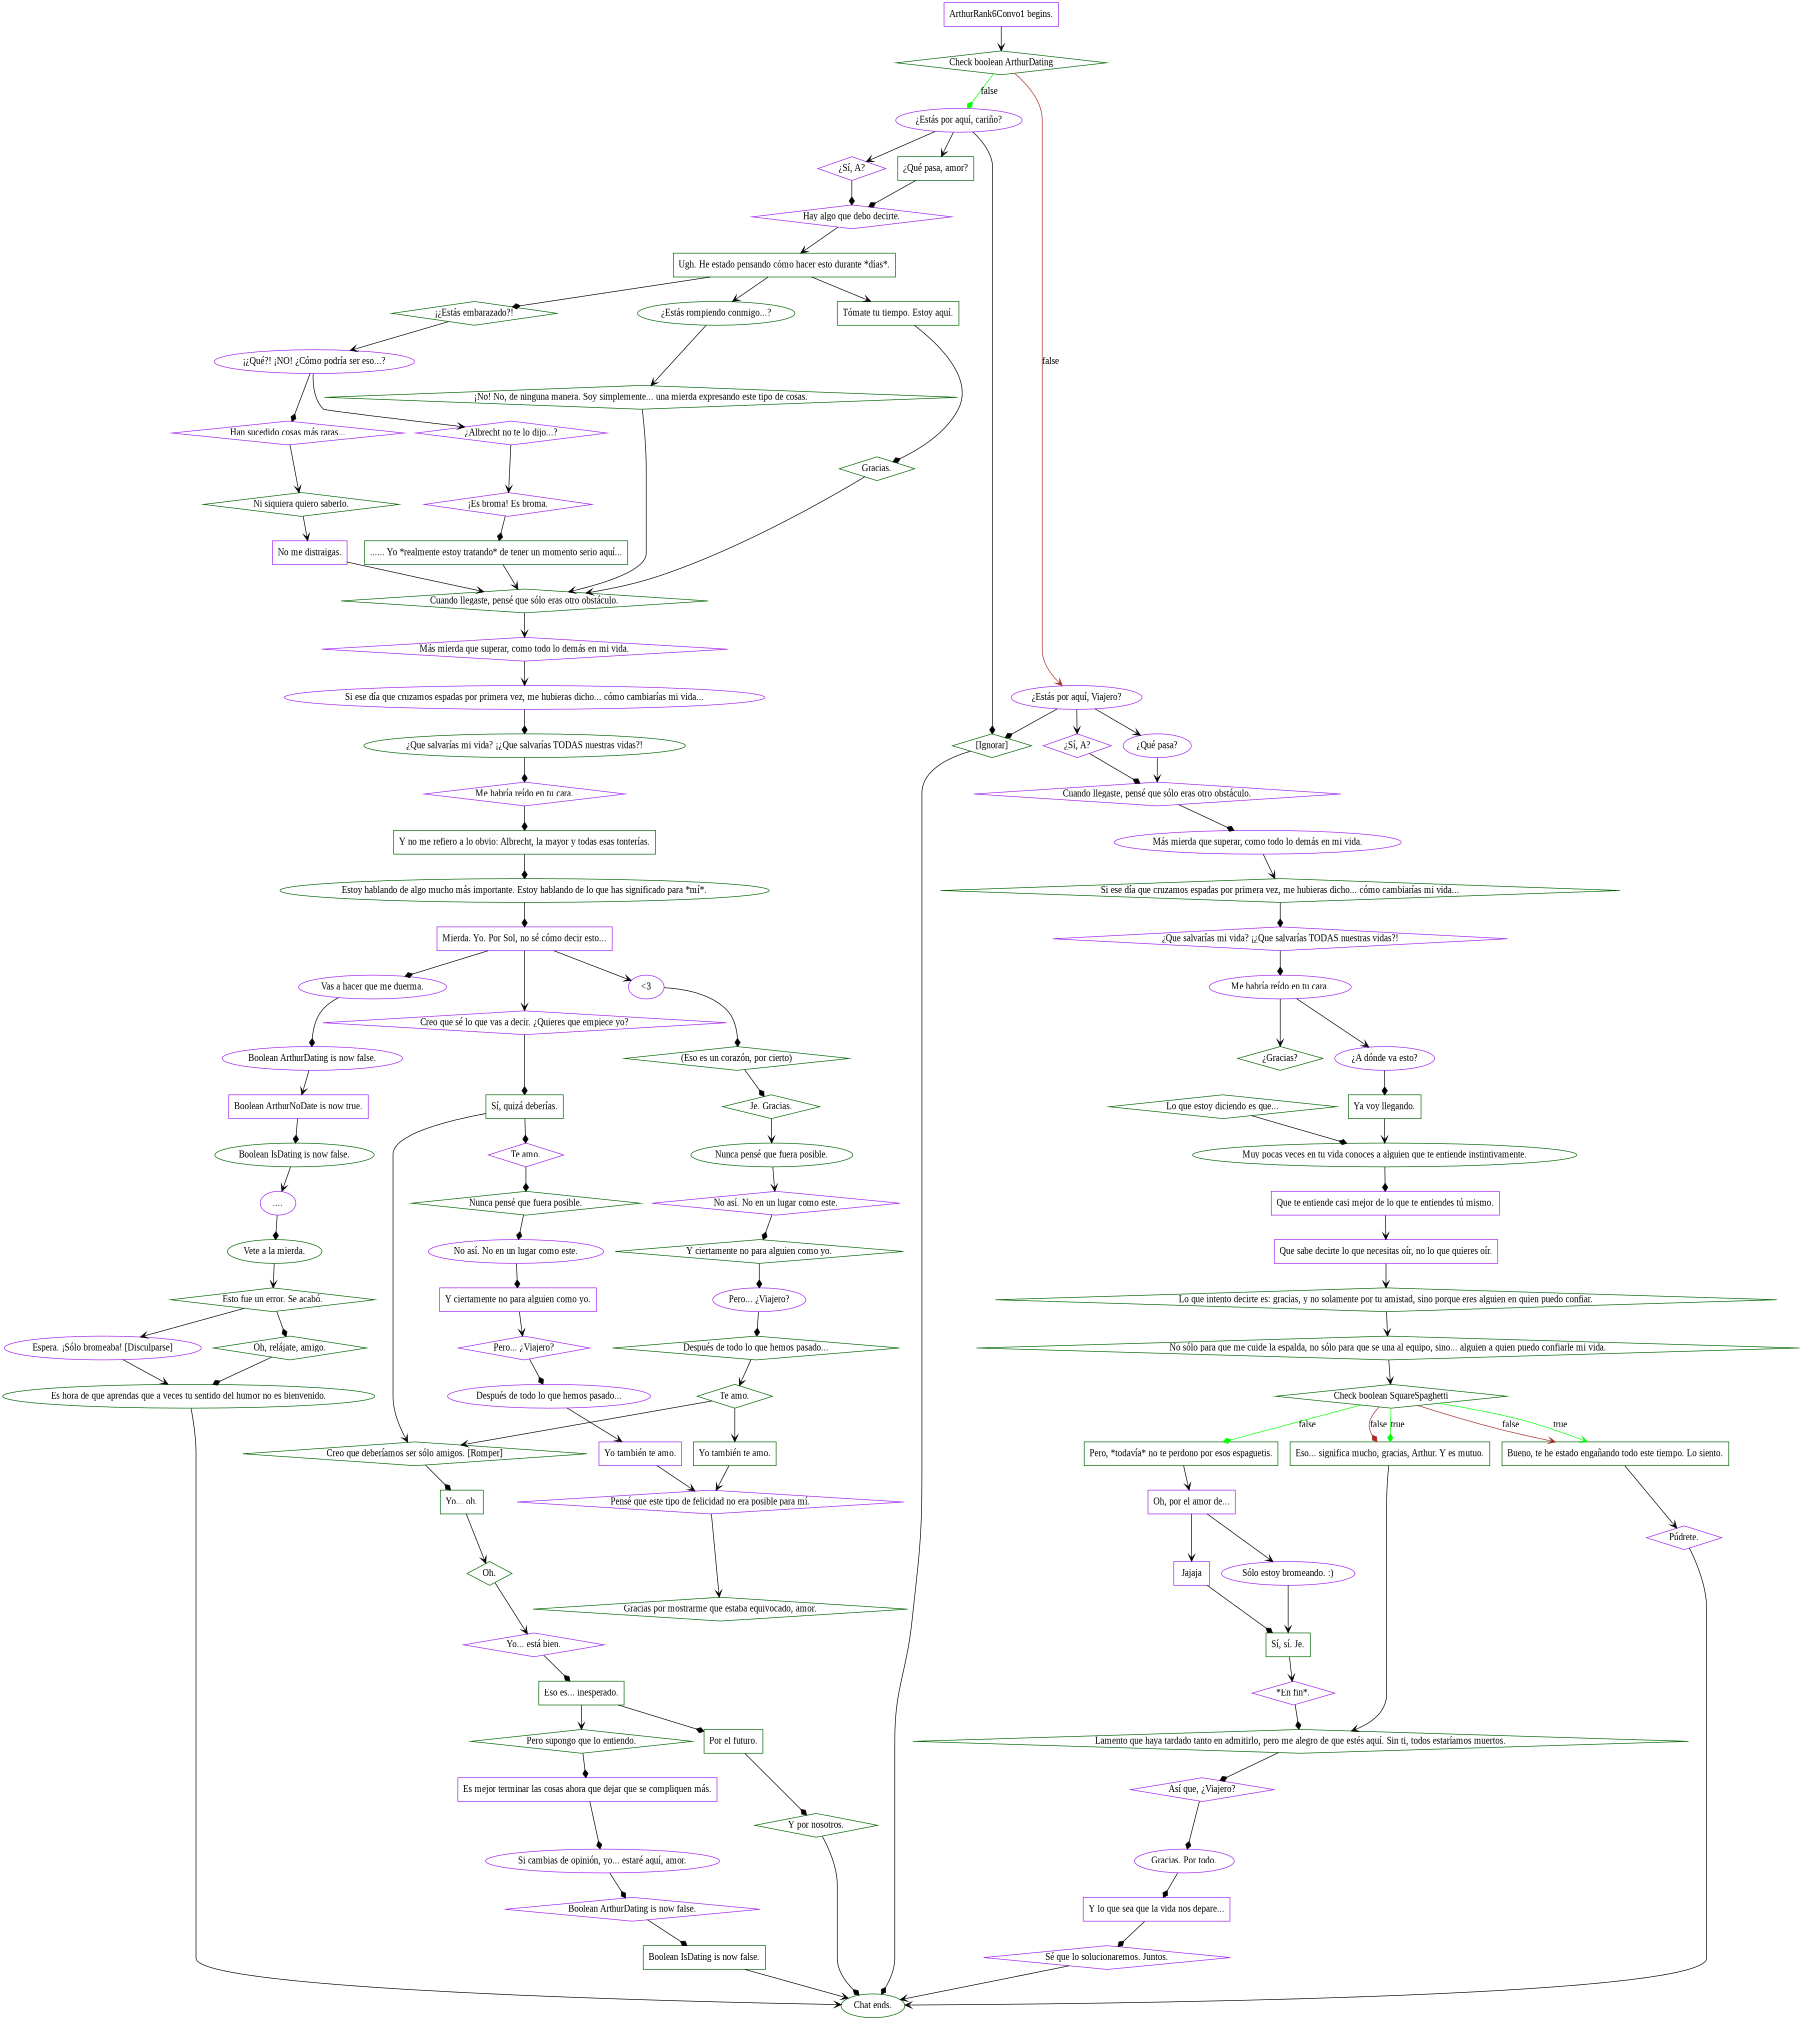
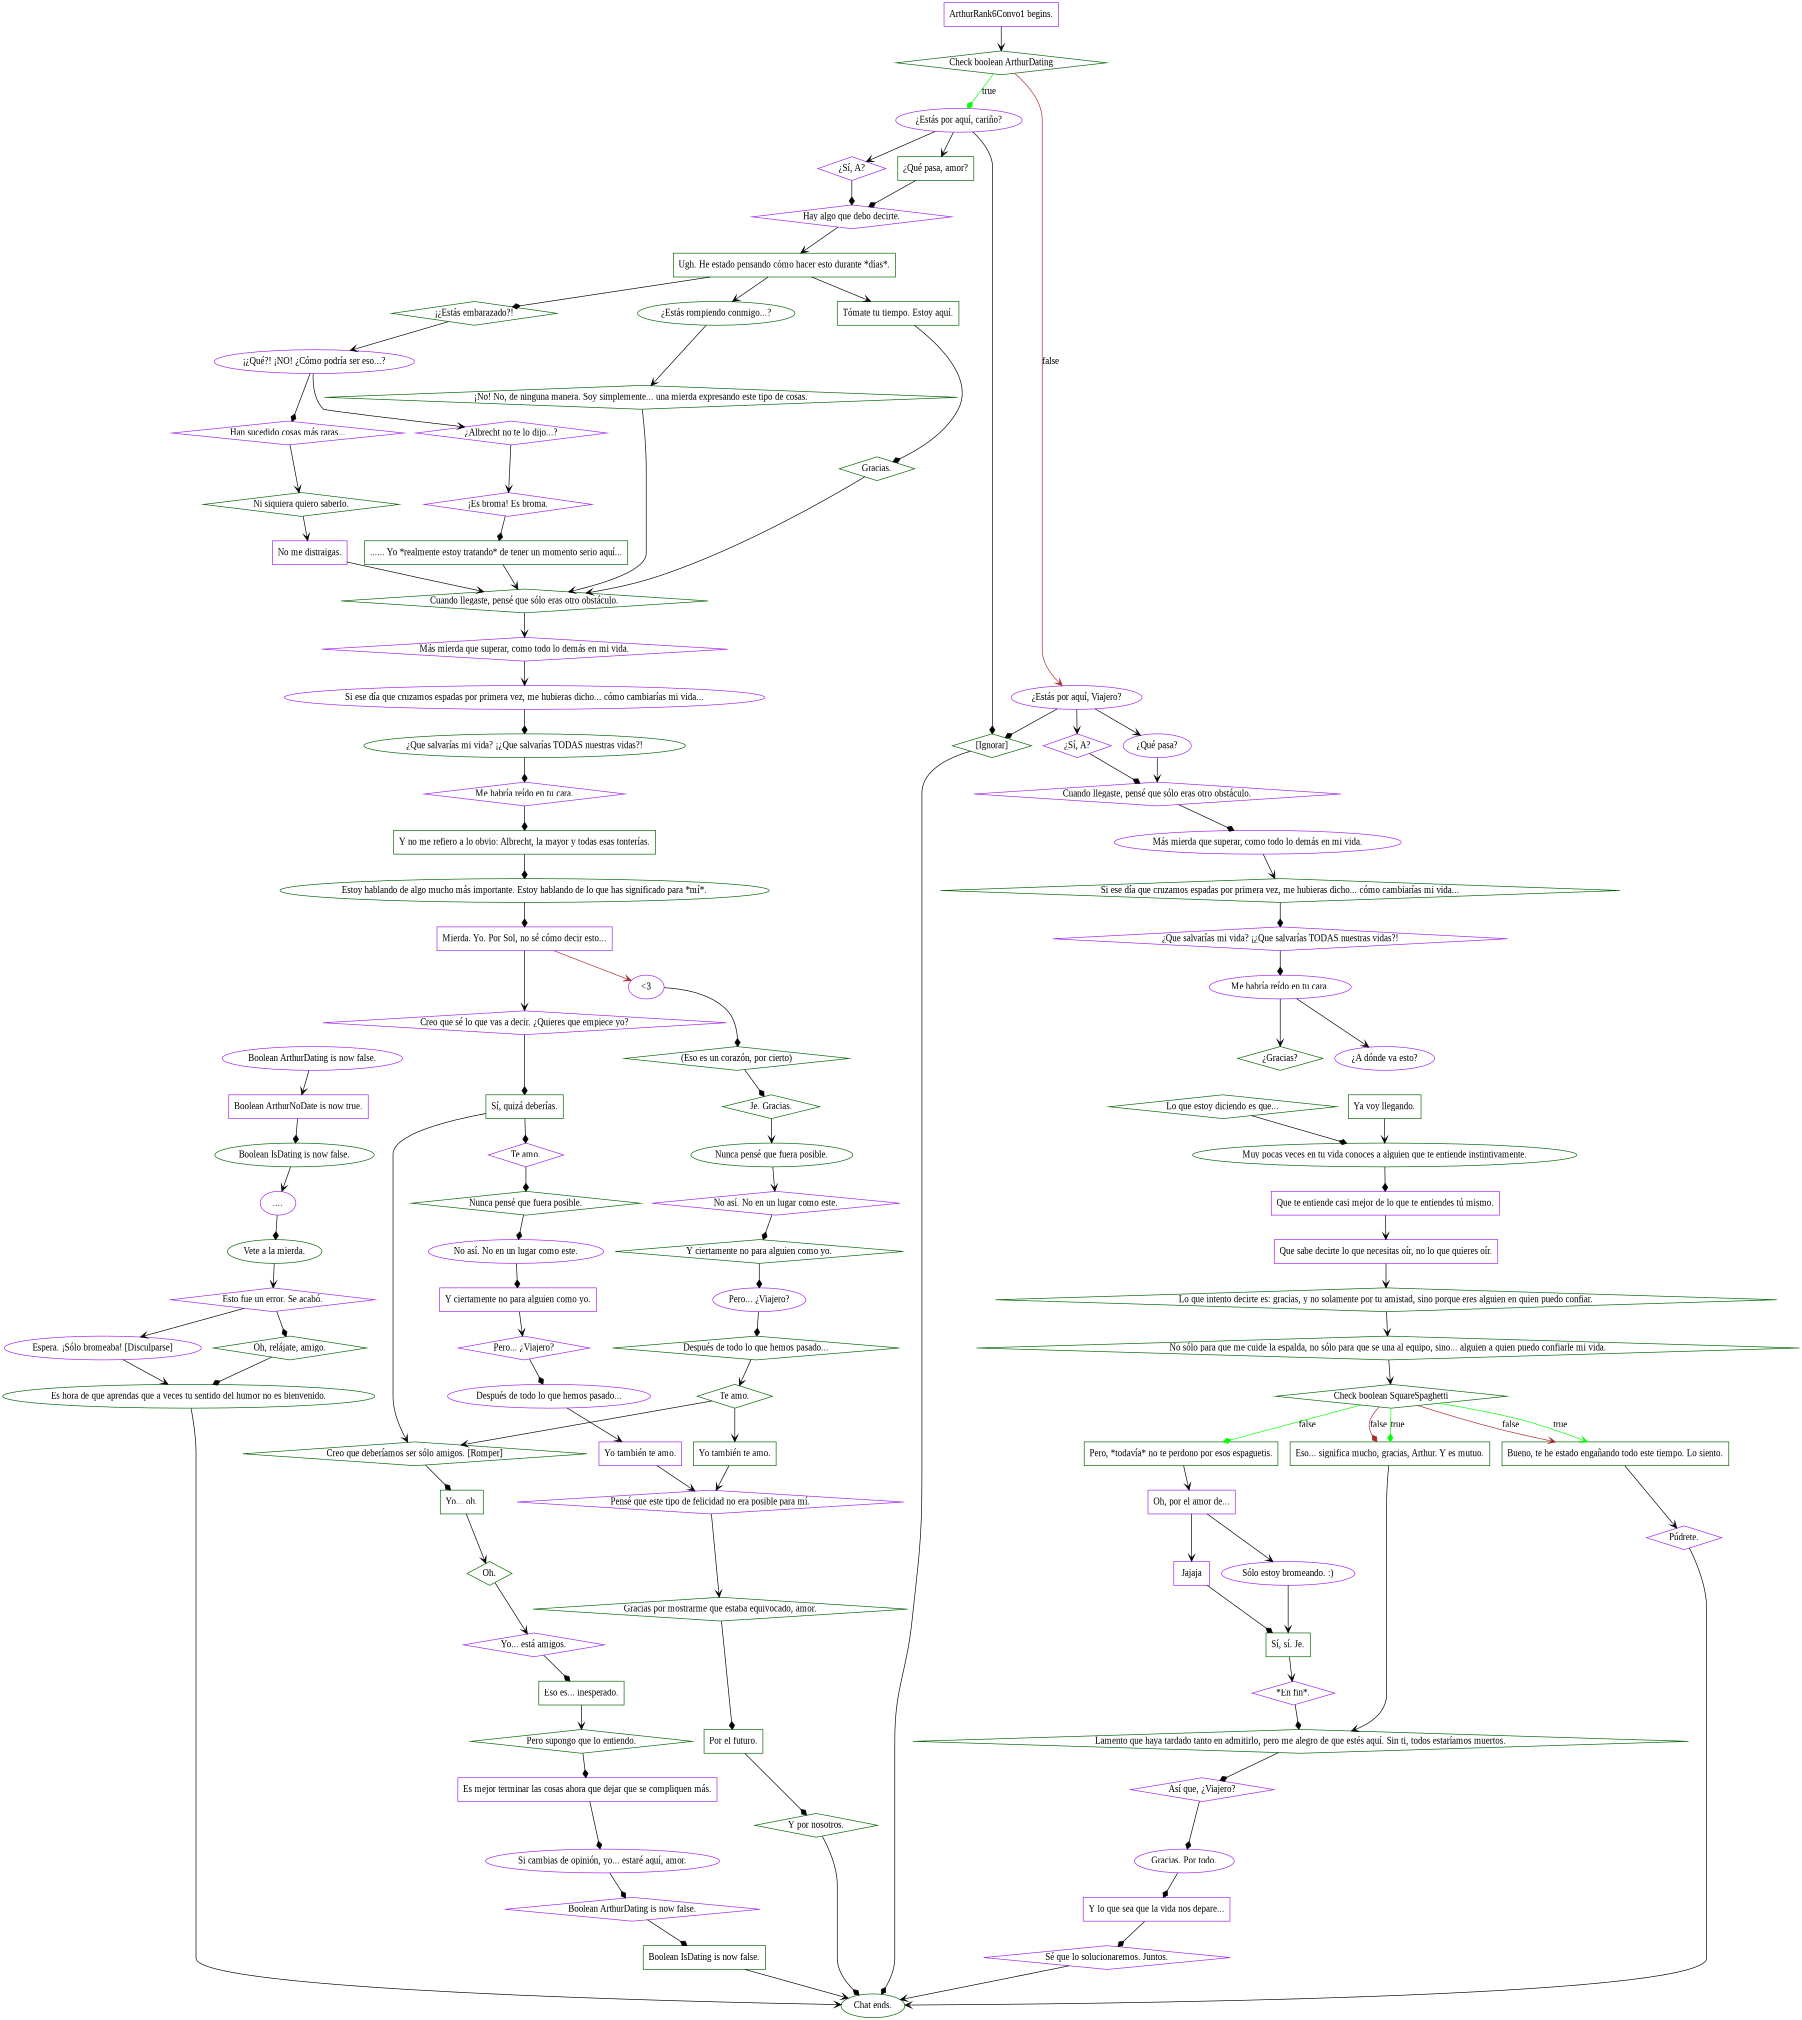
edge "Check boolean ArthurDating" -> "¿Estás por aquí, cariño?": label "false" -> "true"
edge "Mierda. Yo. Por Sol, no sé cómo decir esto..." -> "<3": color black -> brown
node "Vas a hacer que me duerma.": removed
edge "¿A dónde va esto?" -> "Ya voy llegando.": removed
node "Esto fue un error. Se acabó.": color darkgreen -> purple
node "Yo... está bien.": label "Yo... está bien." -> "Yo... está amigos."
edge "Eso es... inesperado." -> "Por el futuro.": now "Gracias por mostrarme que estaba equivocado, amor." -> "Por el futuro."
